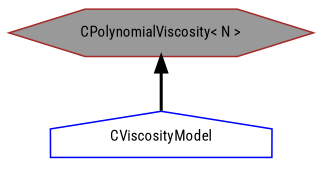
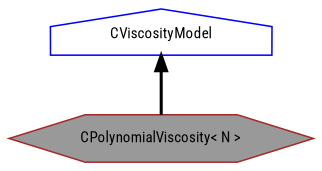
edge "CViscosityModel" -> "CPolynomialViscosity< N >": reversed
